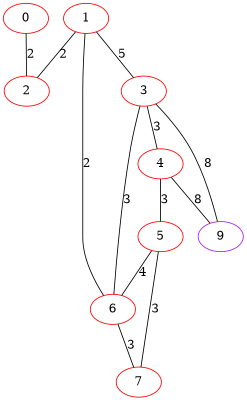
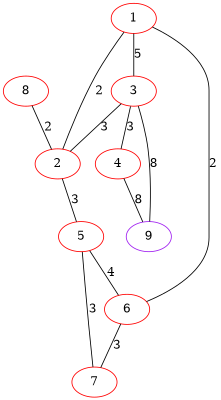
node "0": label "0" -> "8"
edge "3" -- "6": now "3" -- "2"
edge "4" -- "5": now "2" -- "5"
